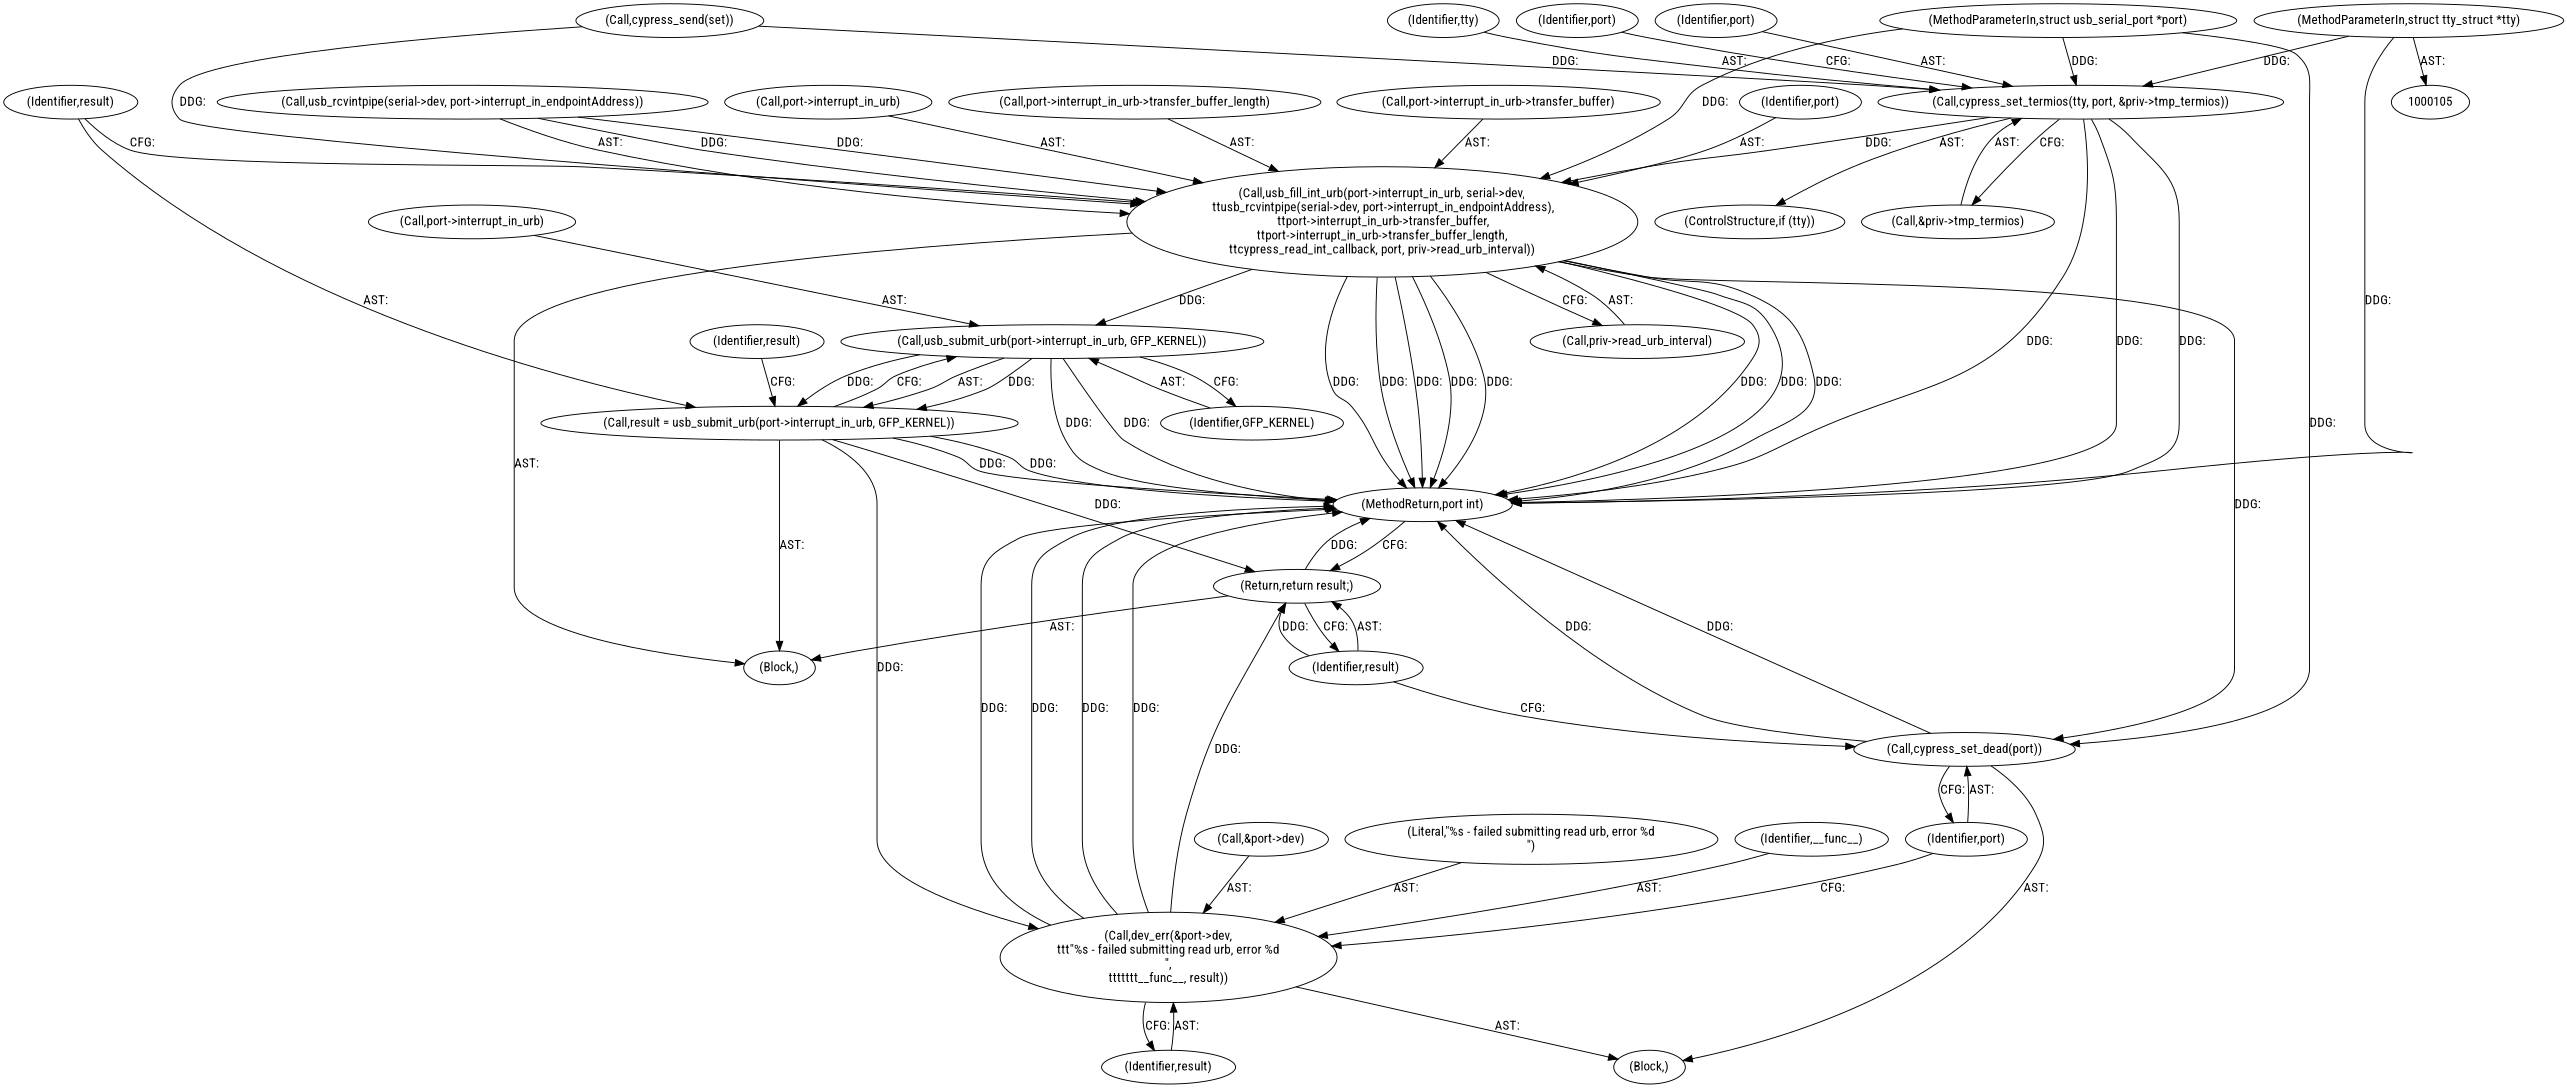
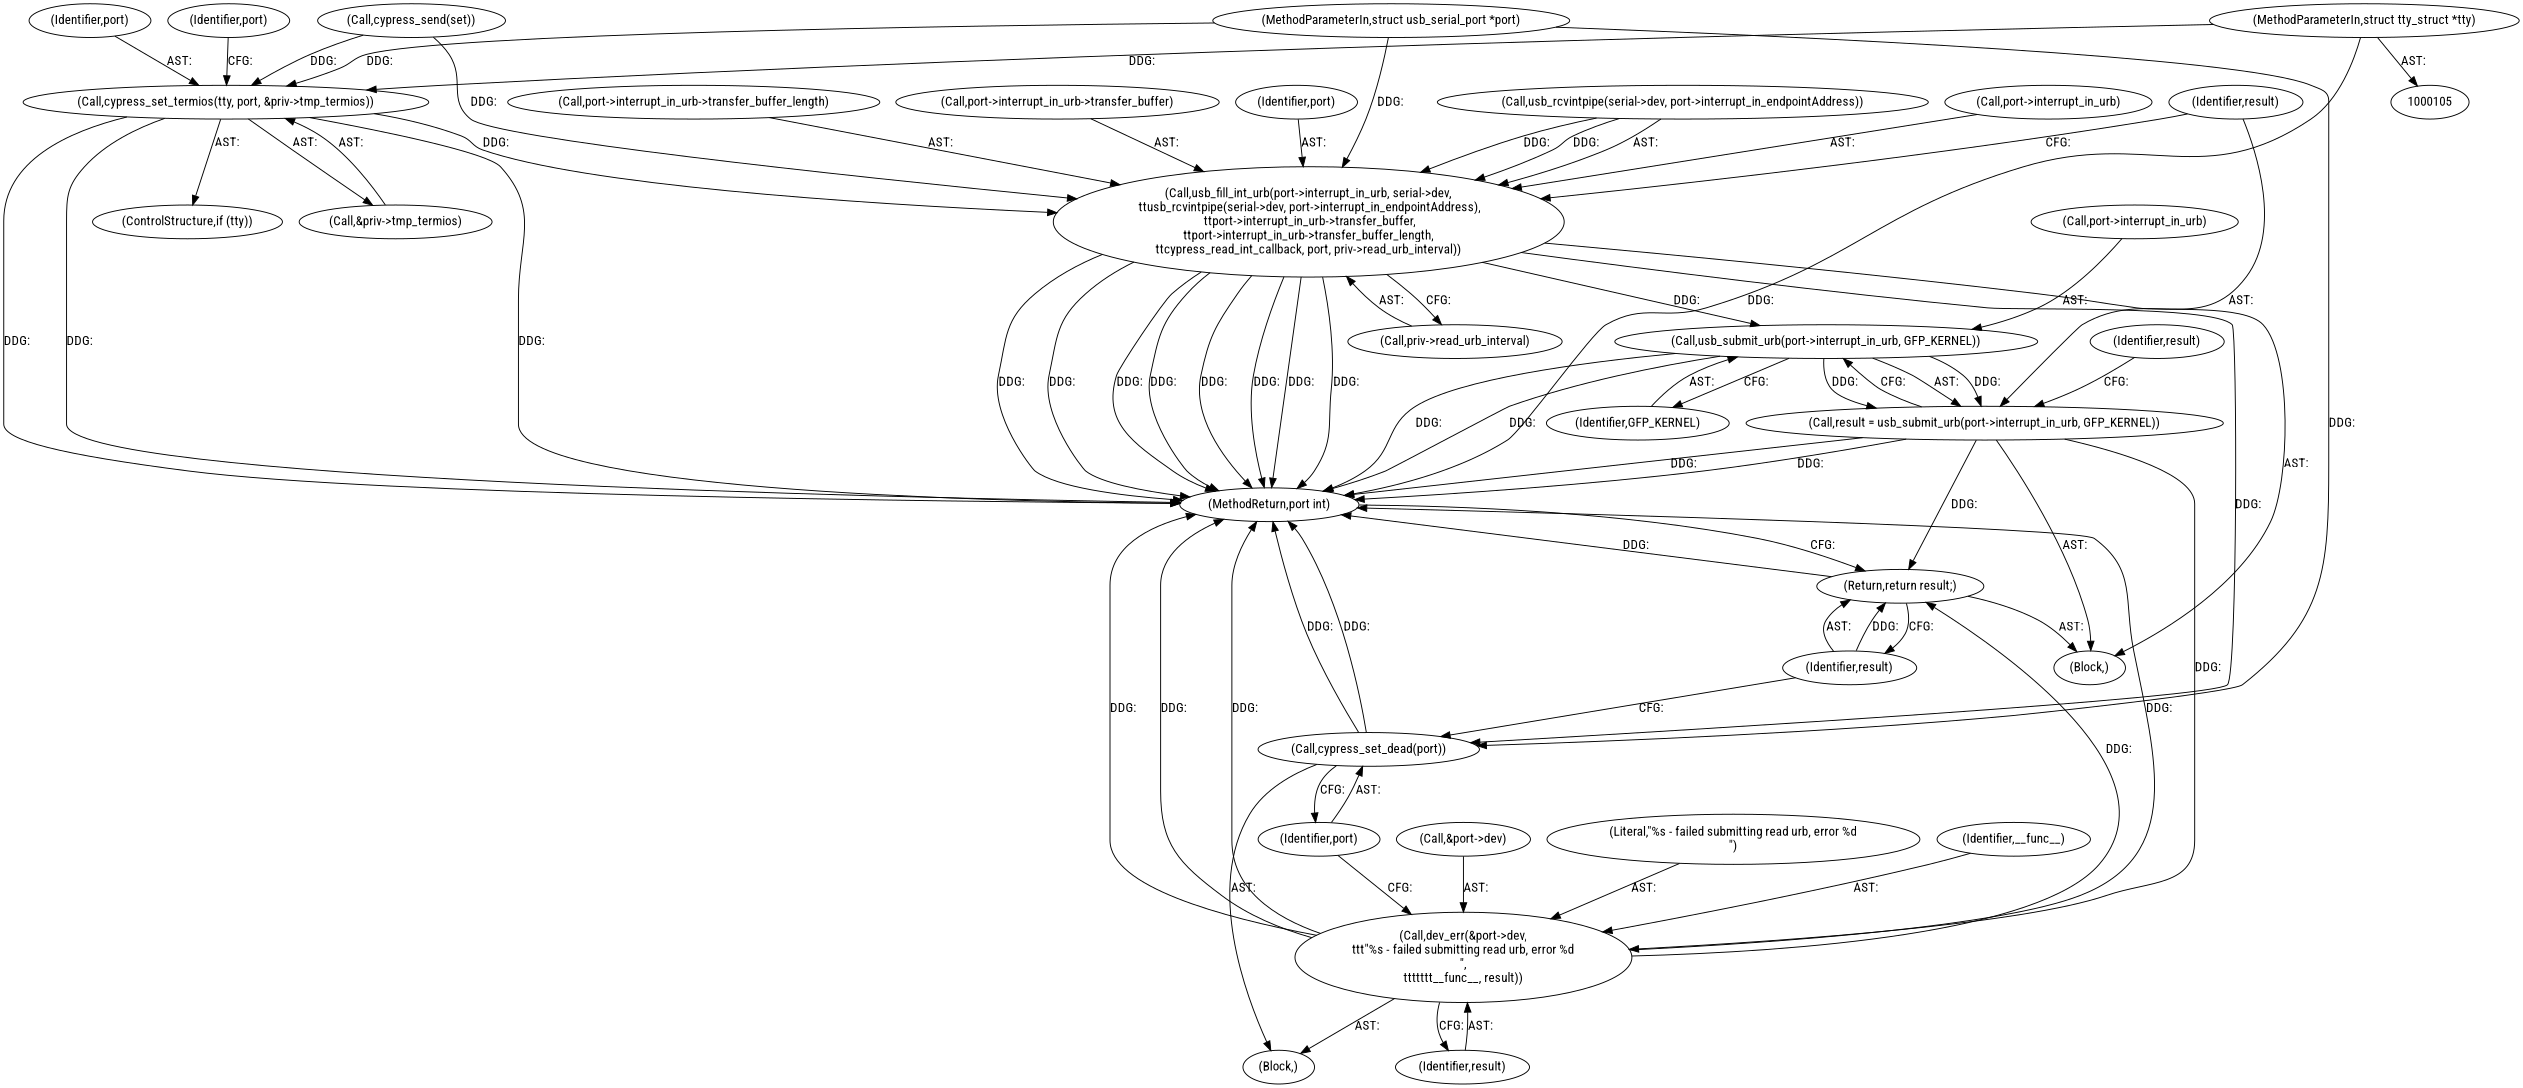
node "(Identifier,tty)": removed
edge "(Call,cypress_set_termios(tty, port, &priv->tmp_termios))" -> "(Call,&priv->tmp_termios)": label "CFG: " -> "AST: "
